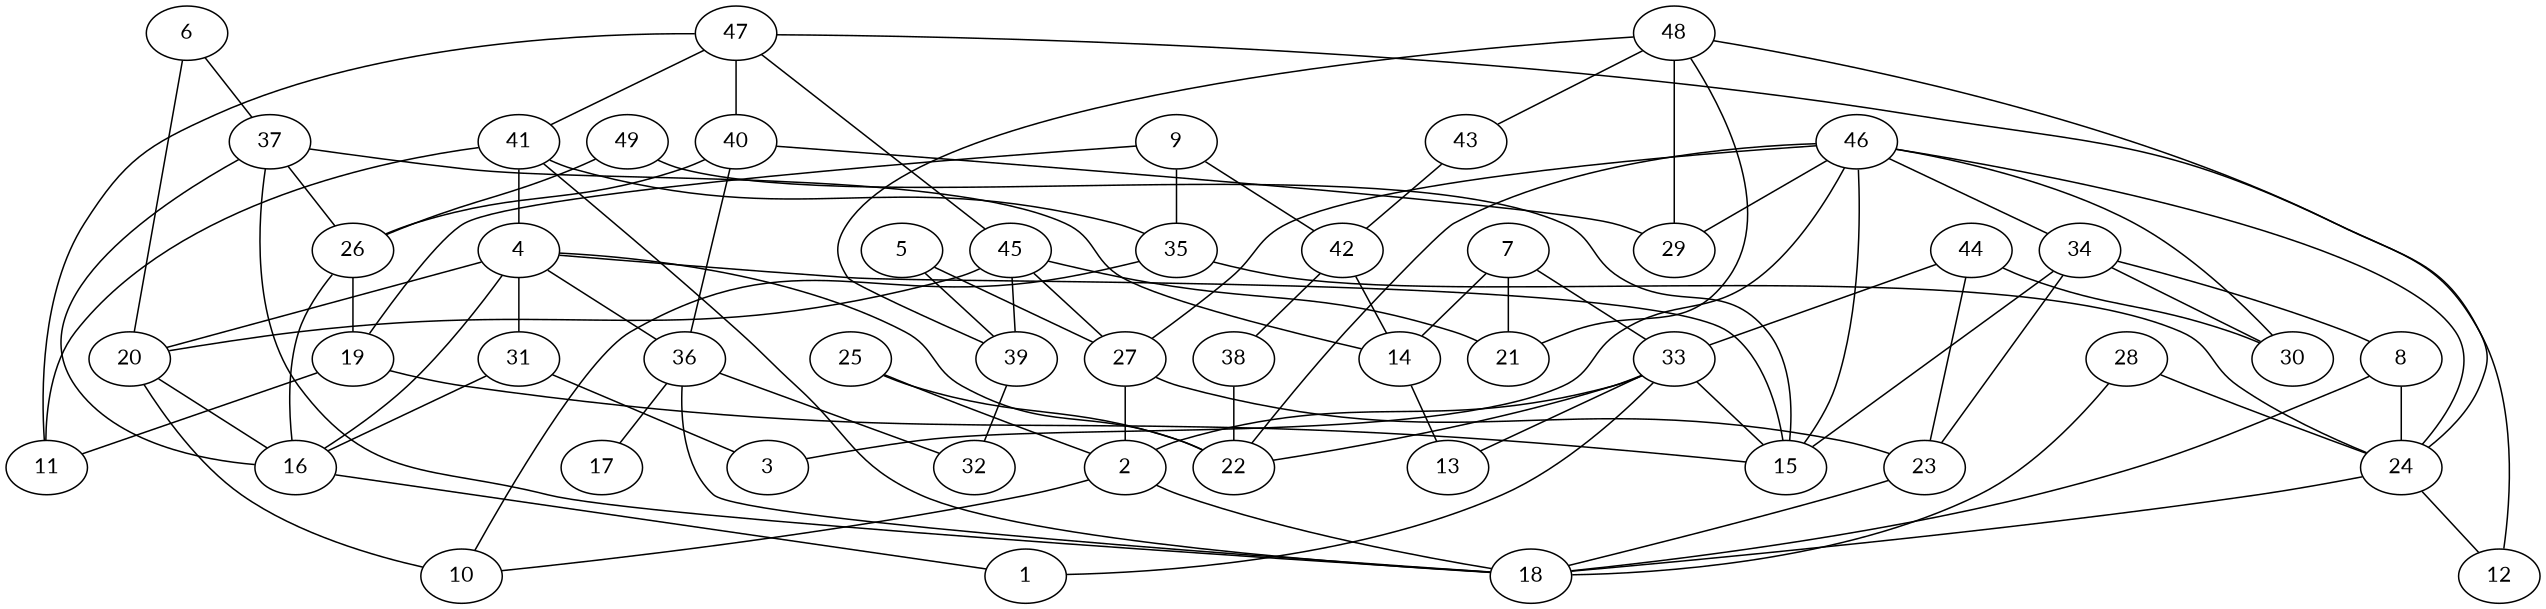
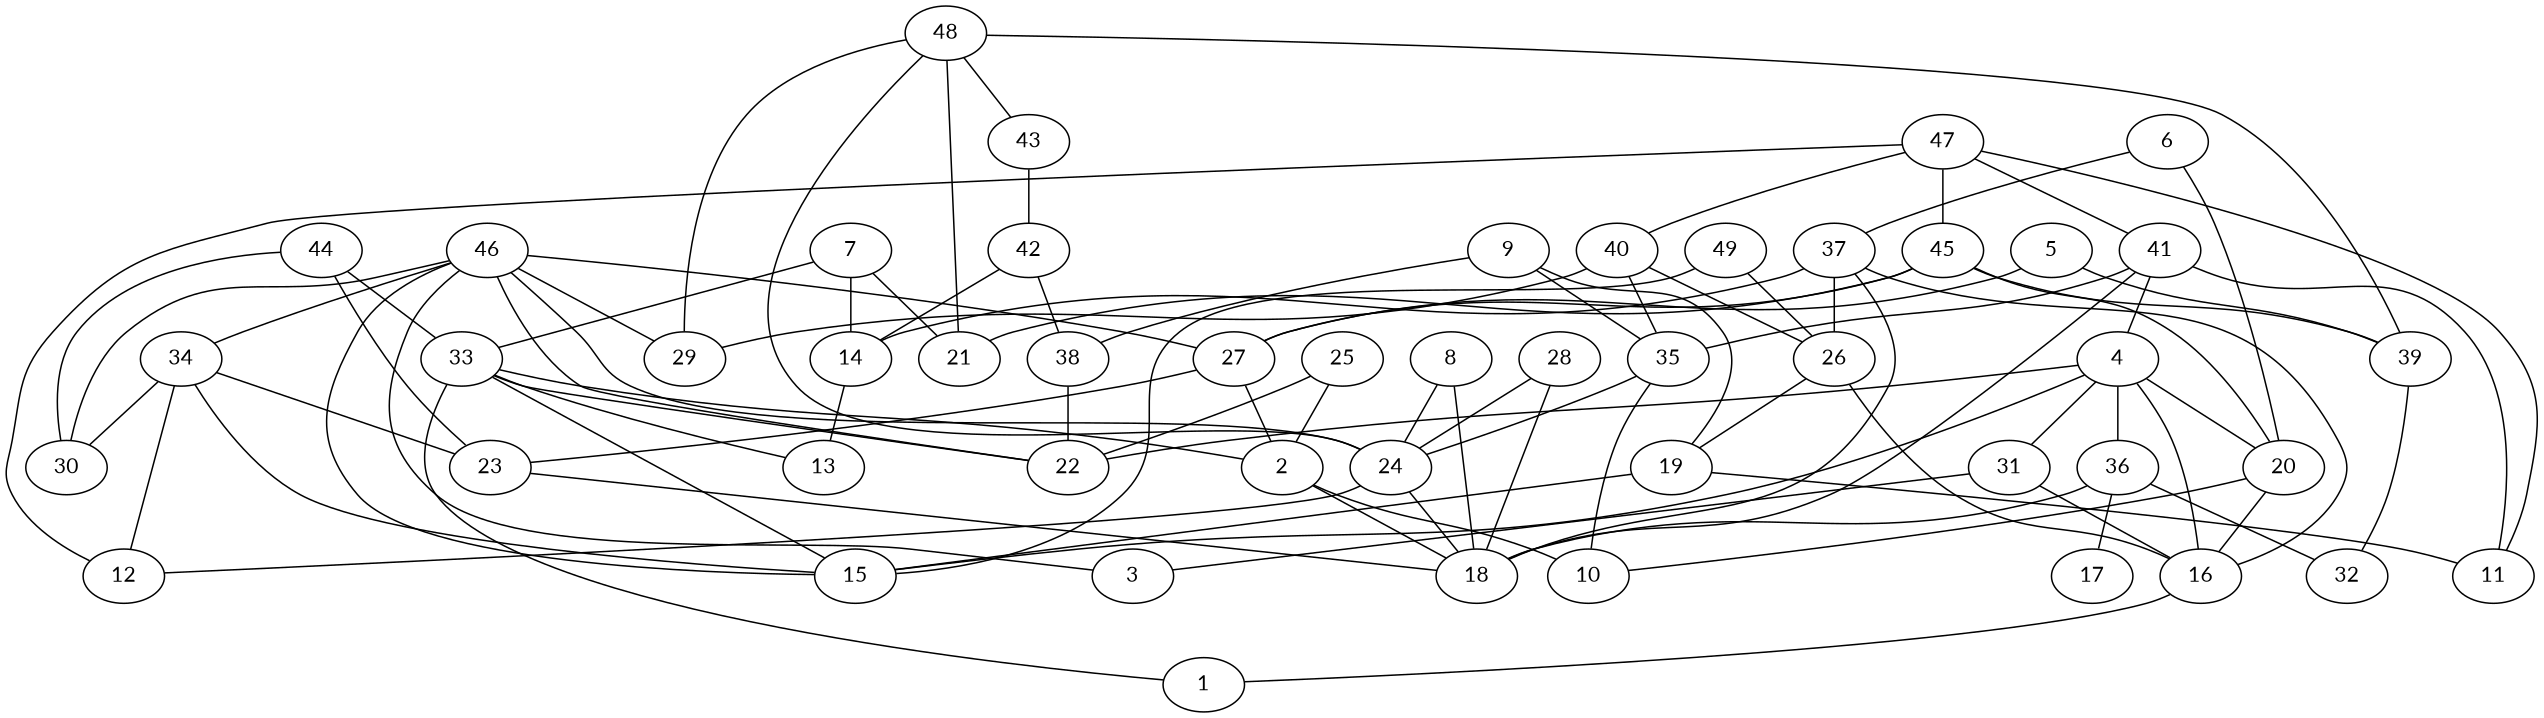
edge "9" -- "42": now "9" -- "38"
edge "40" -- "36": now "40" -- "35"
edge "34" -- "8": now "34" -- "12"
